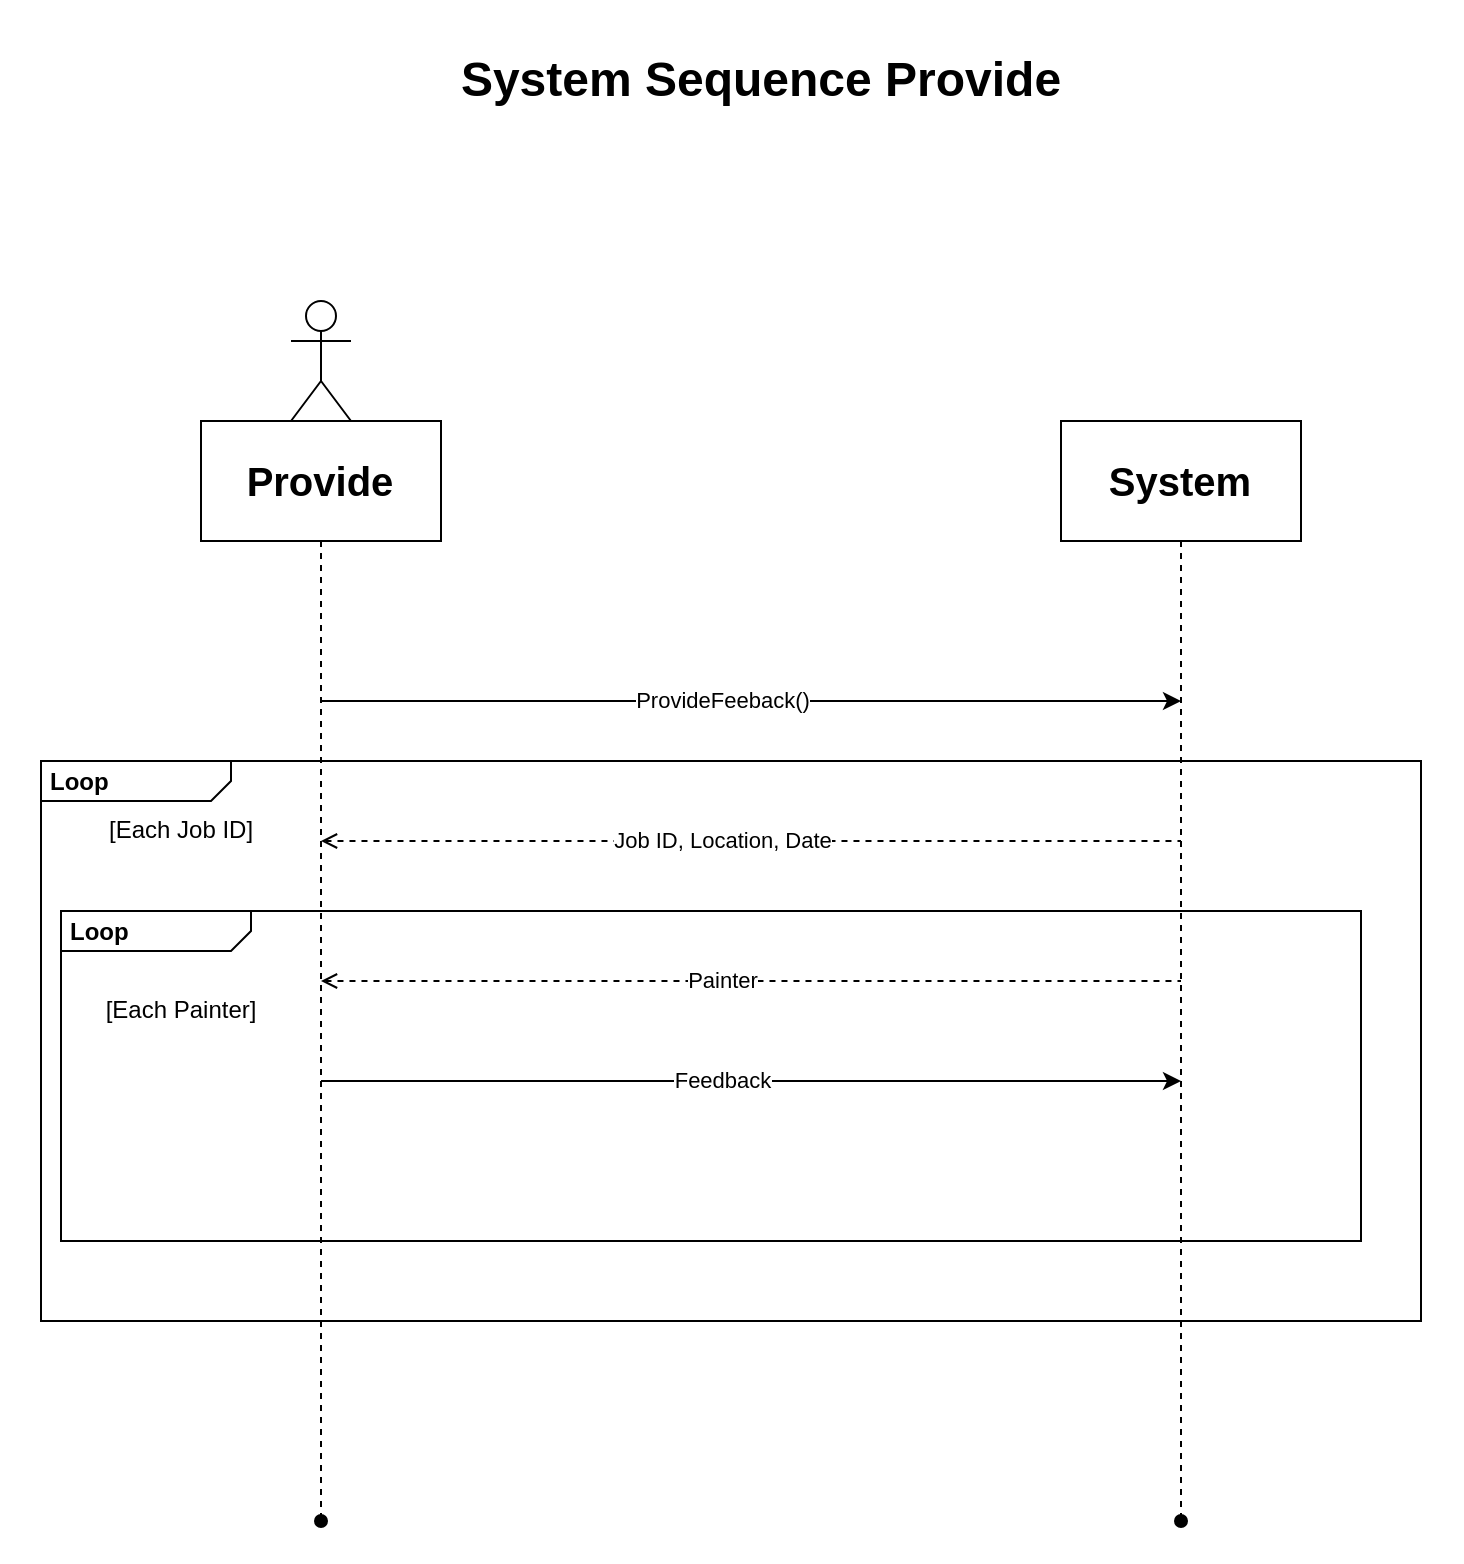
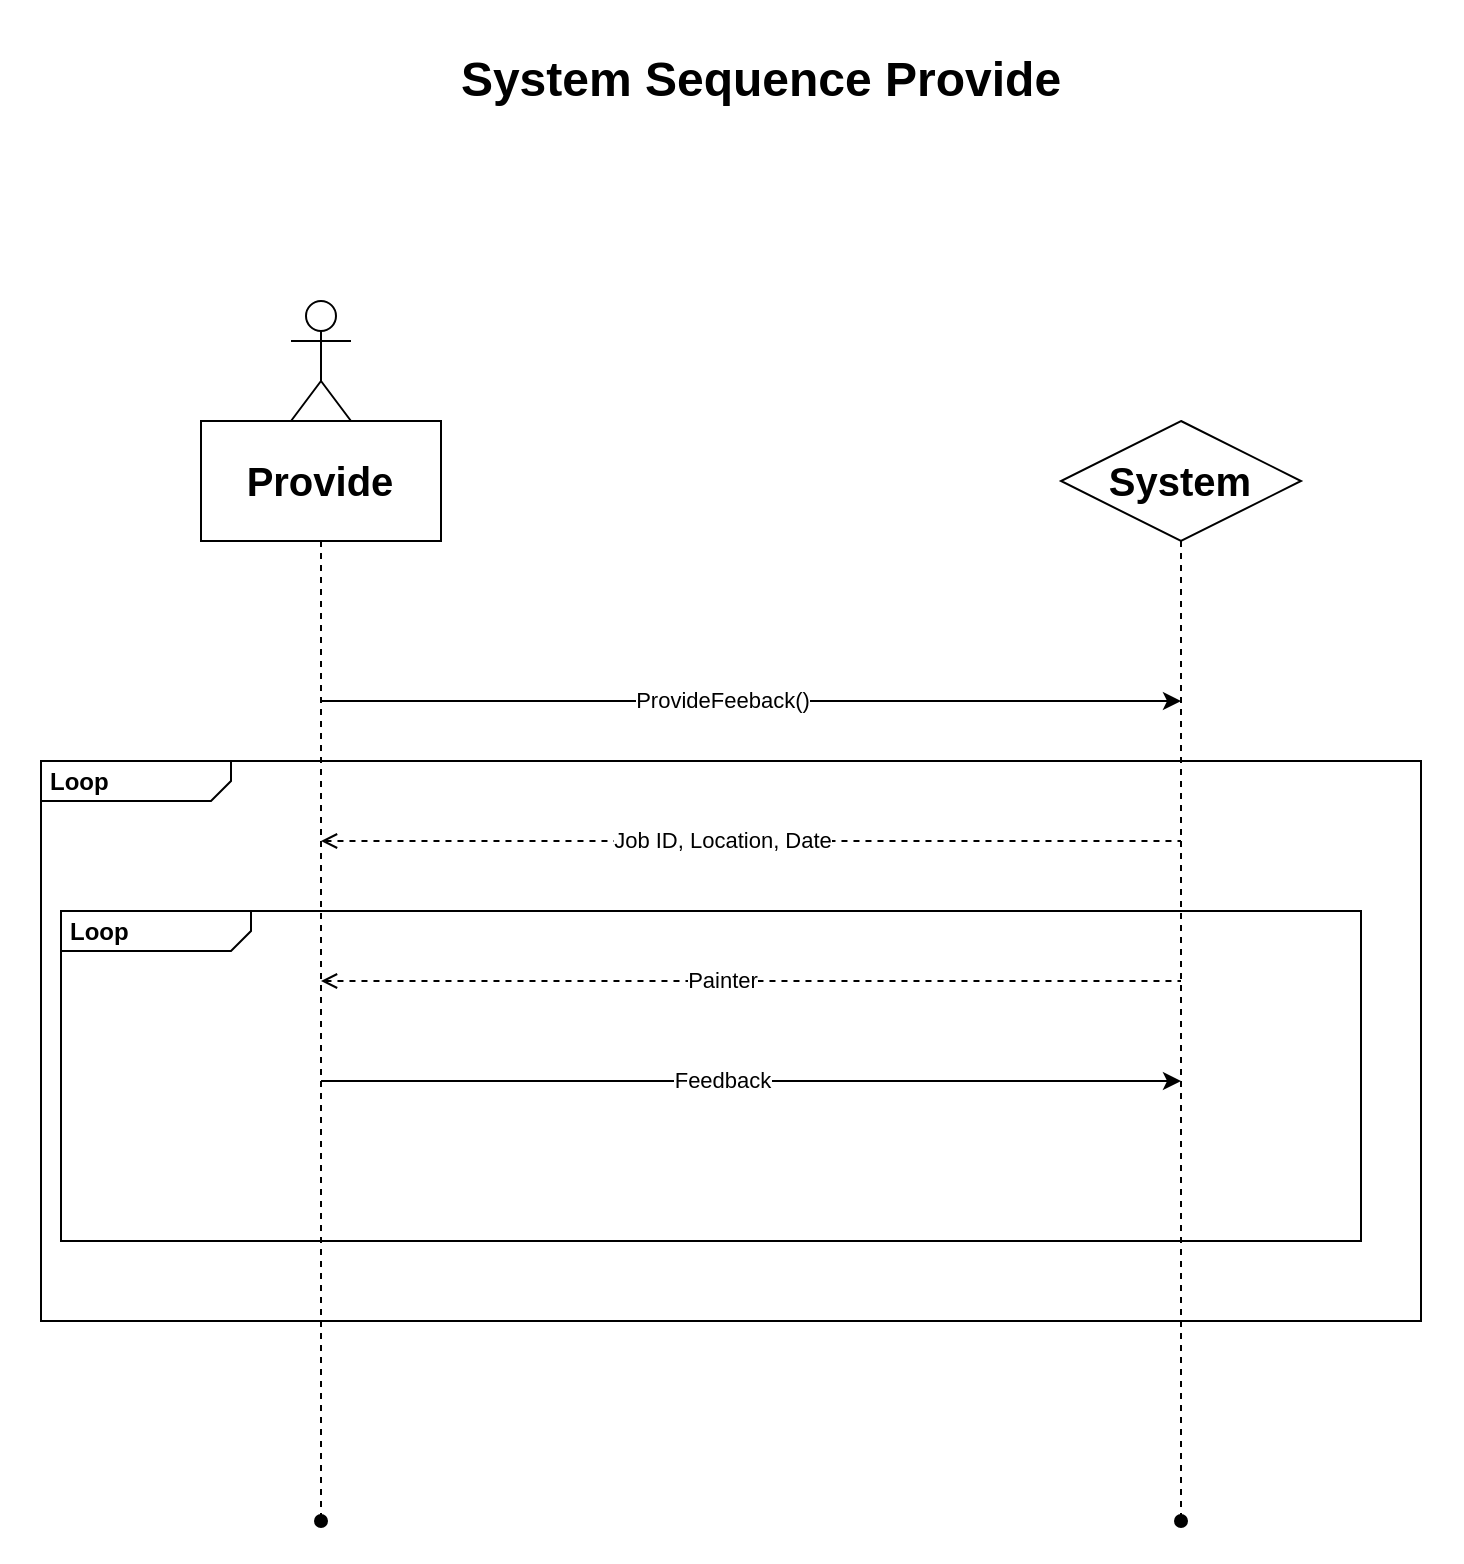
node "System": shape rectangle -> diamond
node "[Each Job ID]": removed
node "[Each Painter]": removed
